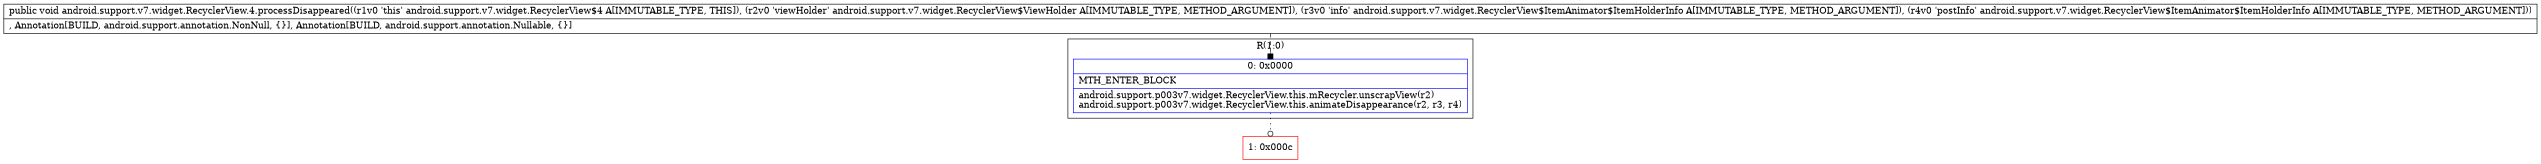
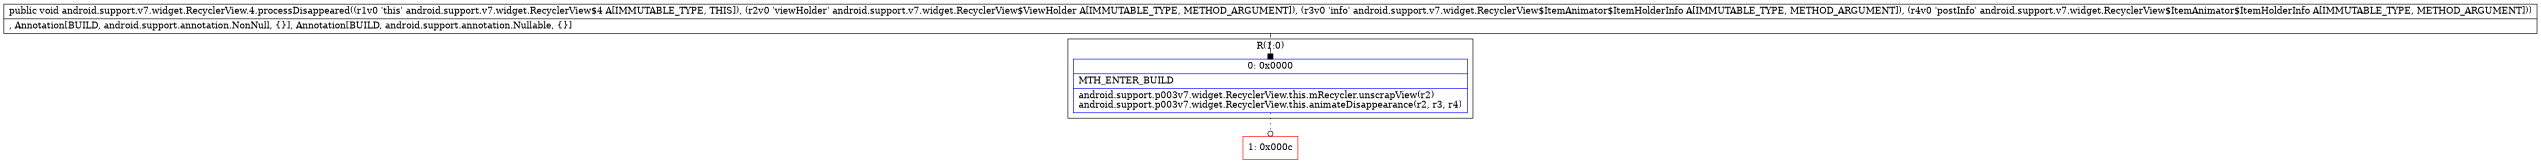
node "0: 0x0000": text "MTH_ENTER_BLOCK" -> "MTH_ENTER_BUILD"
